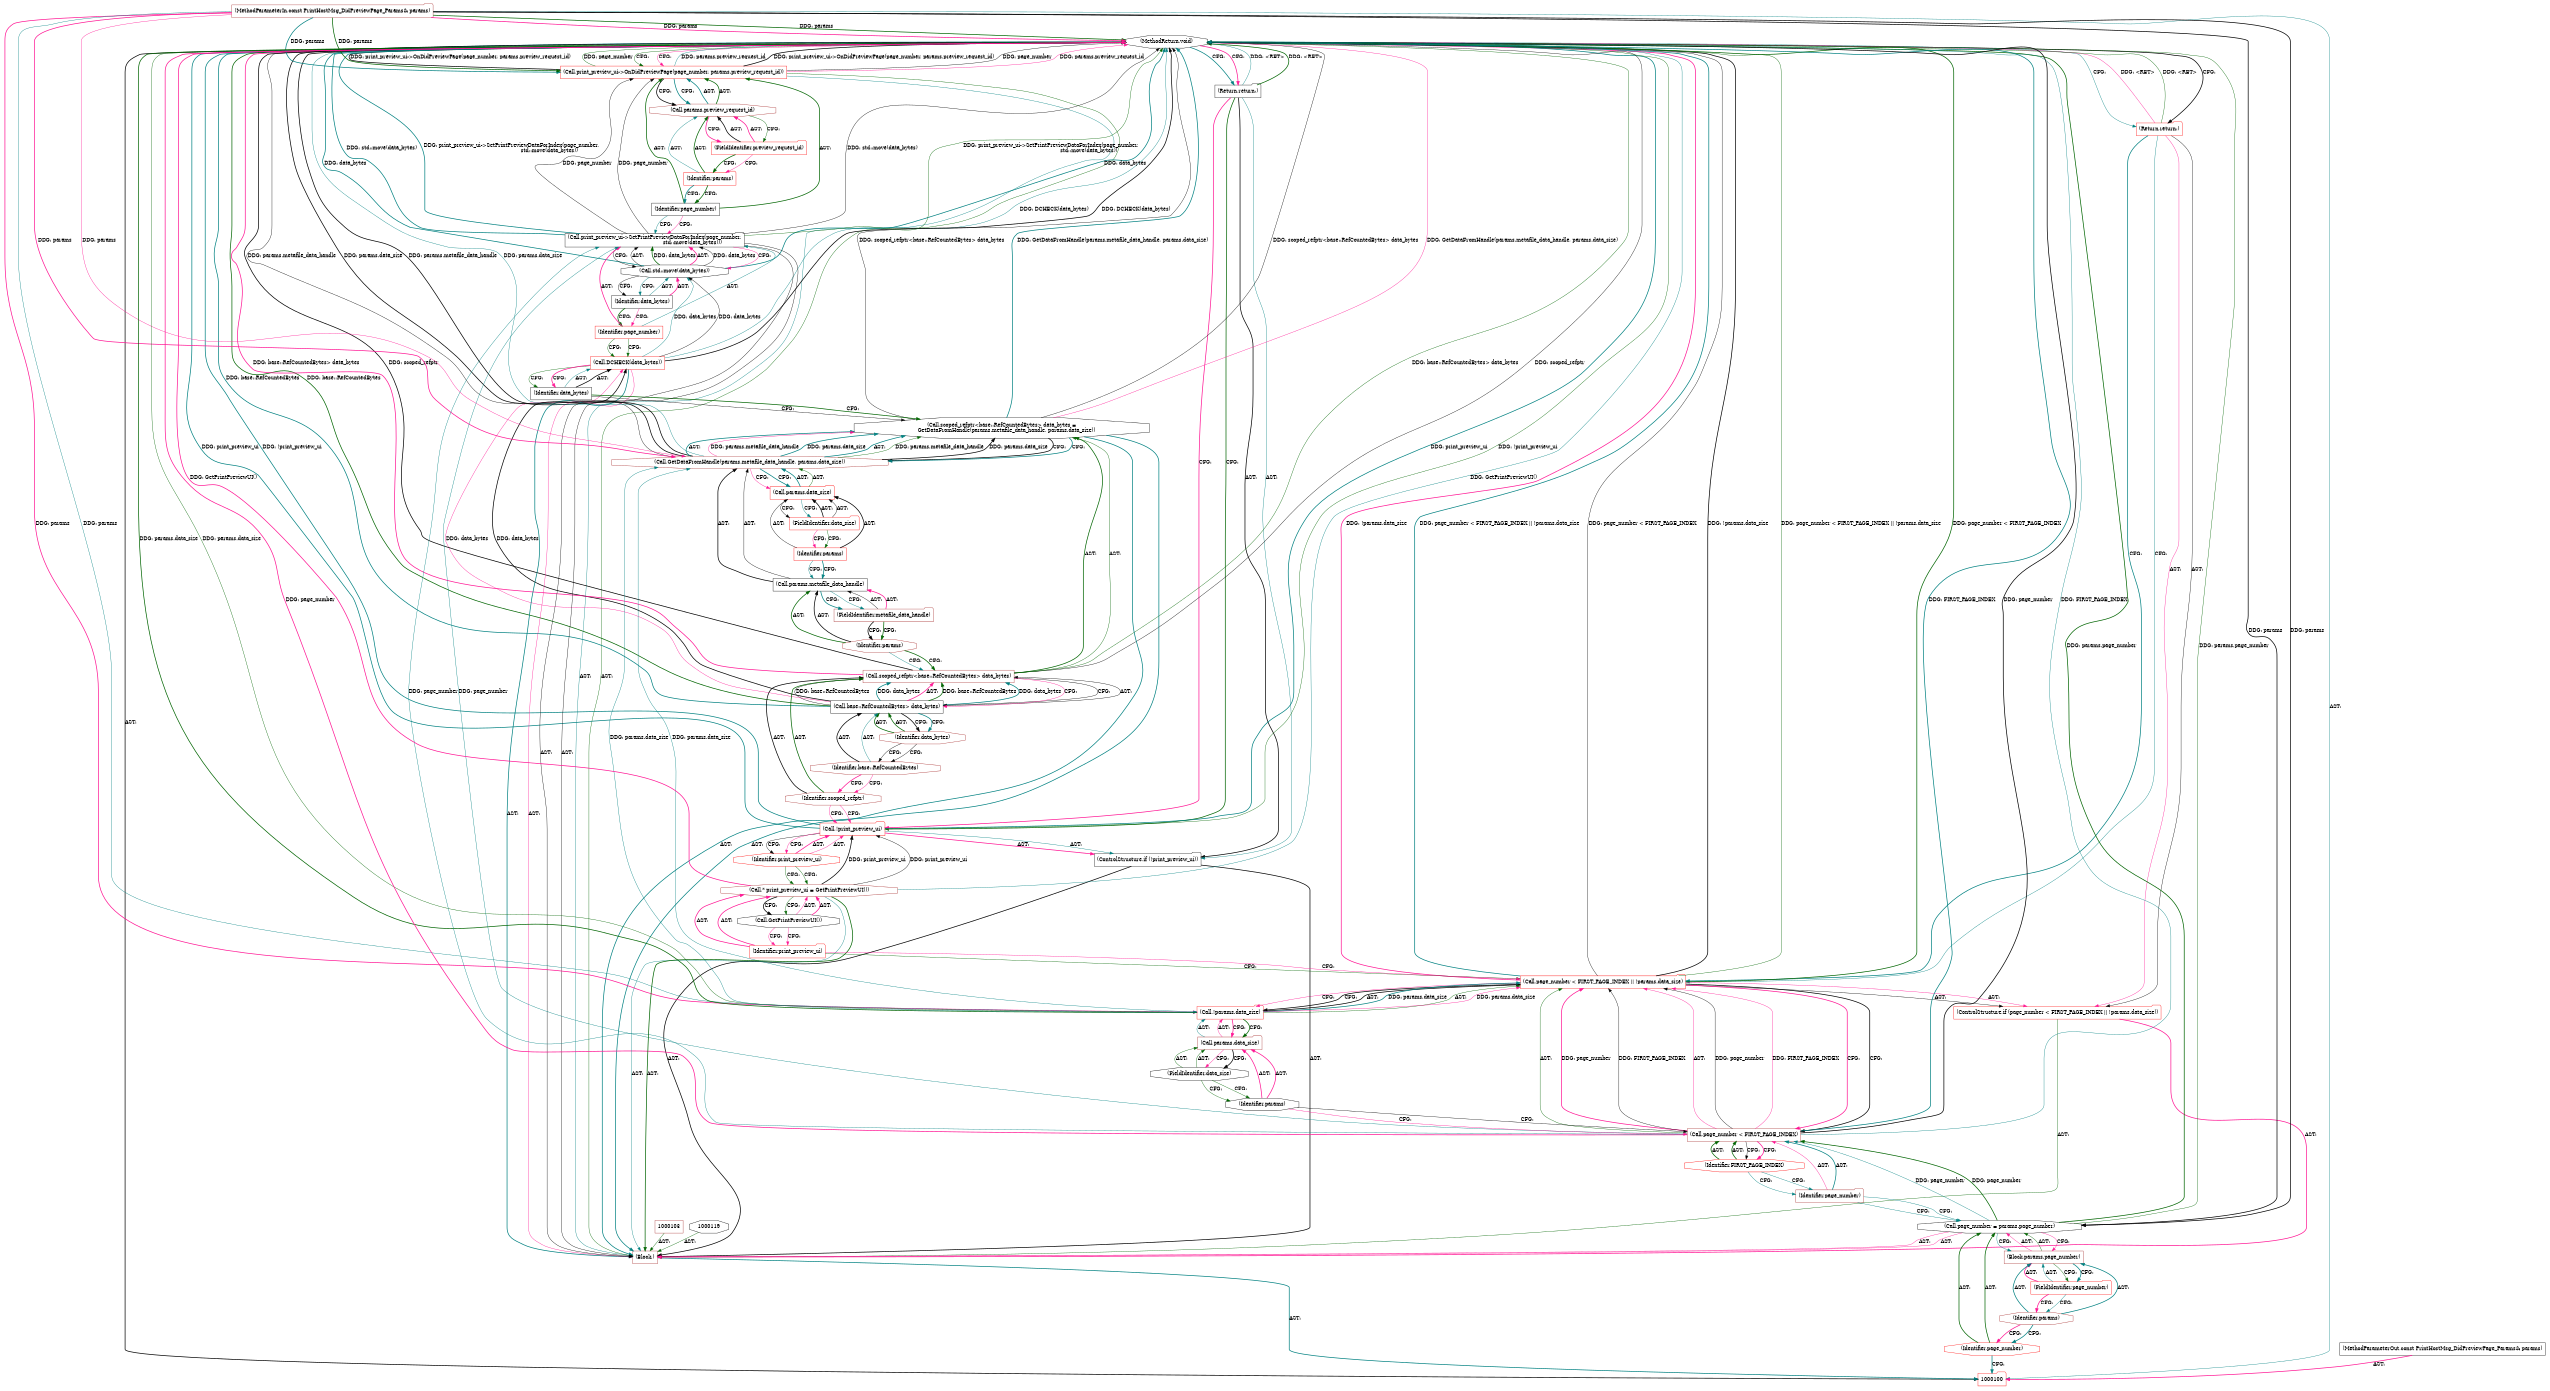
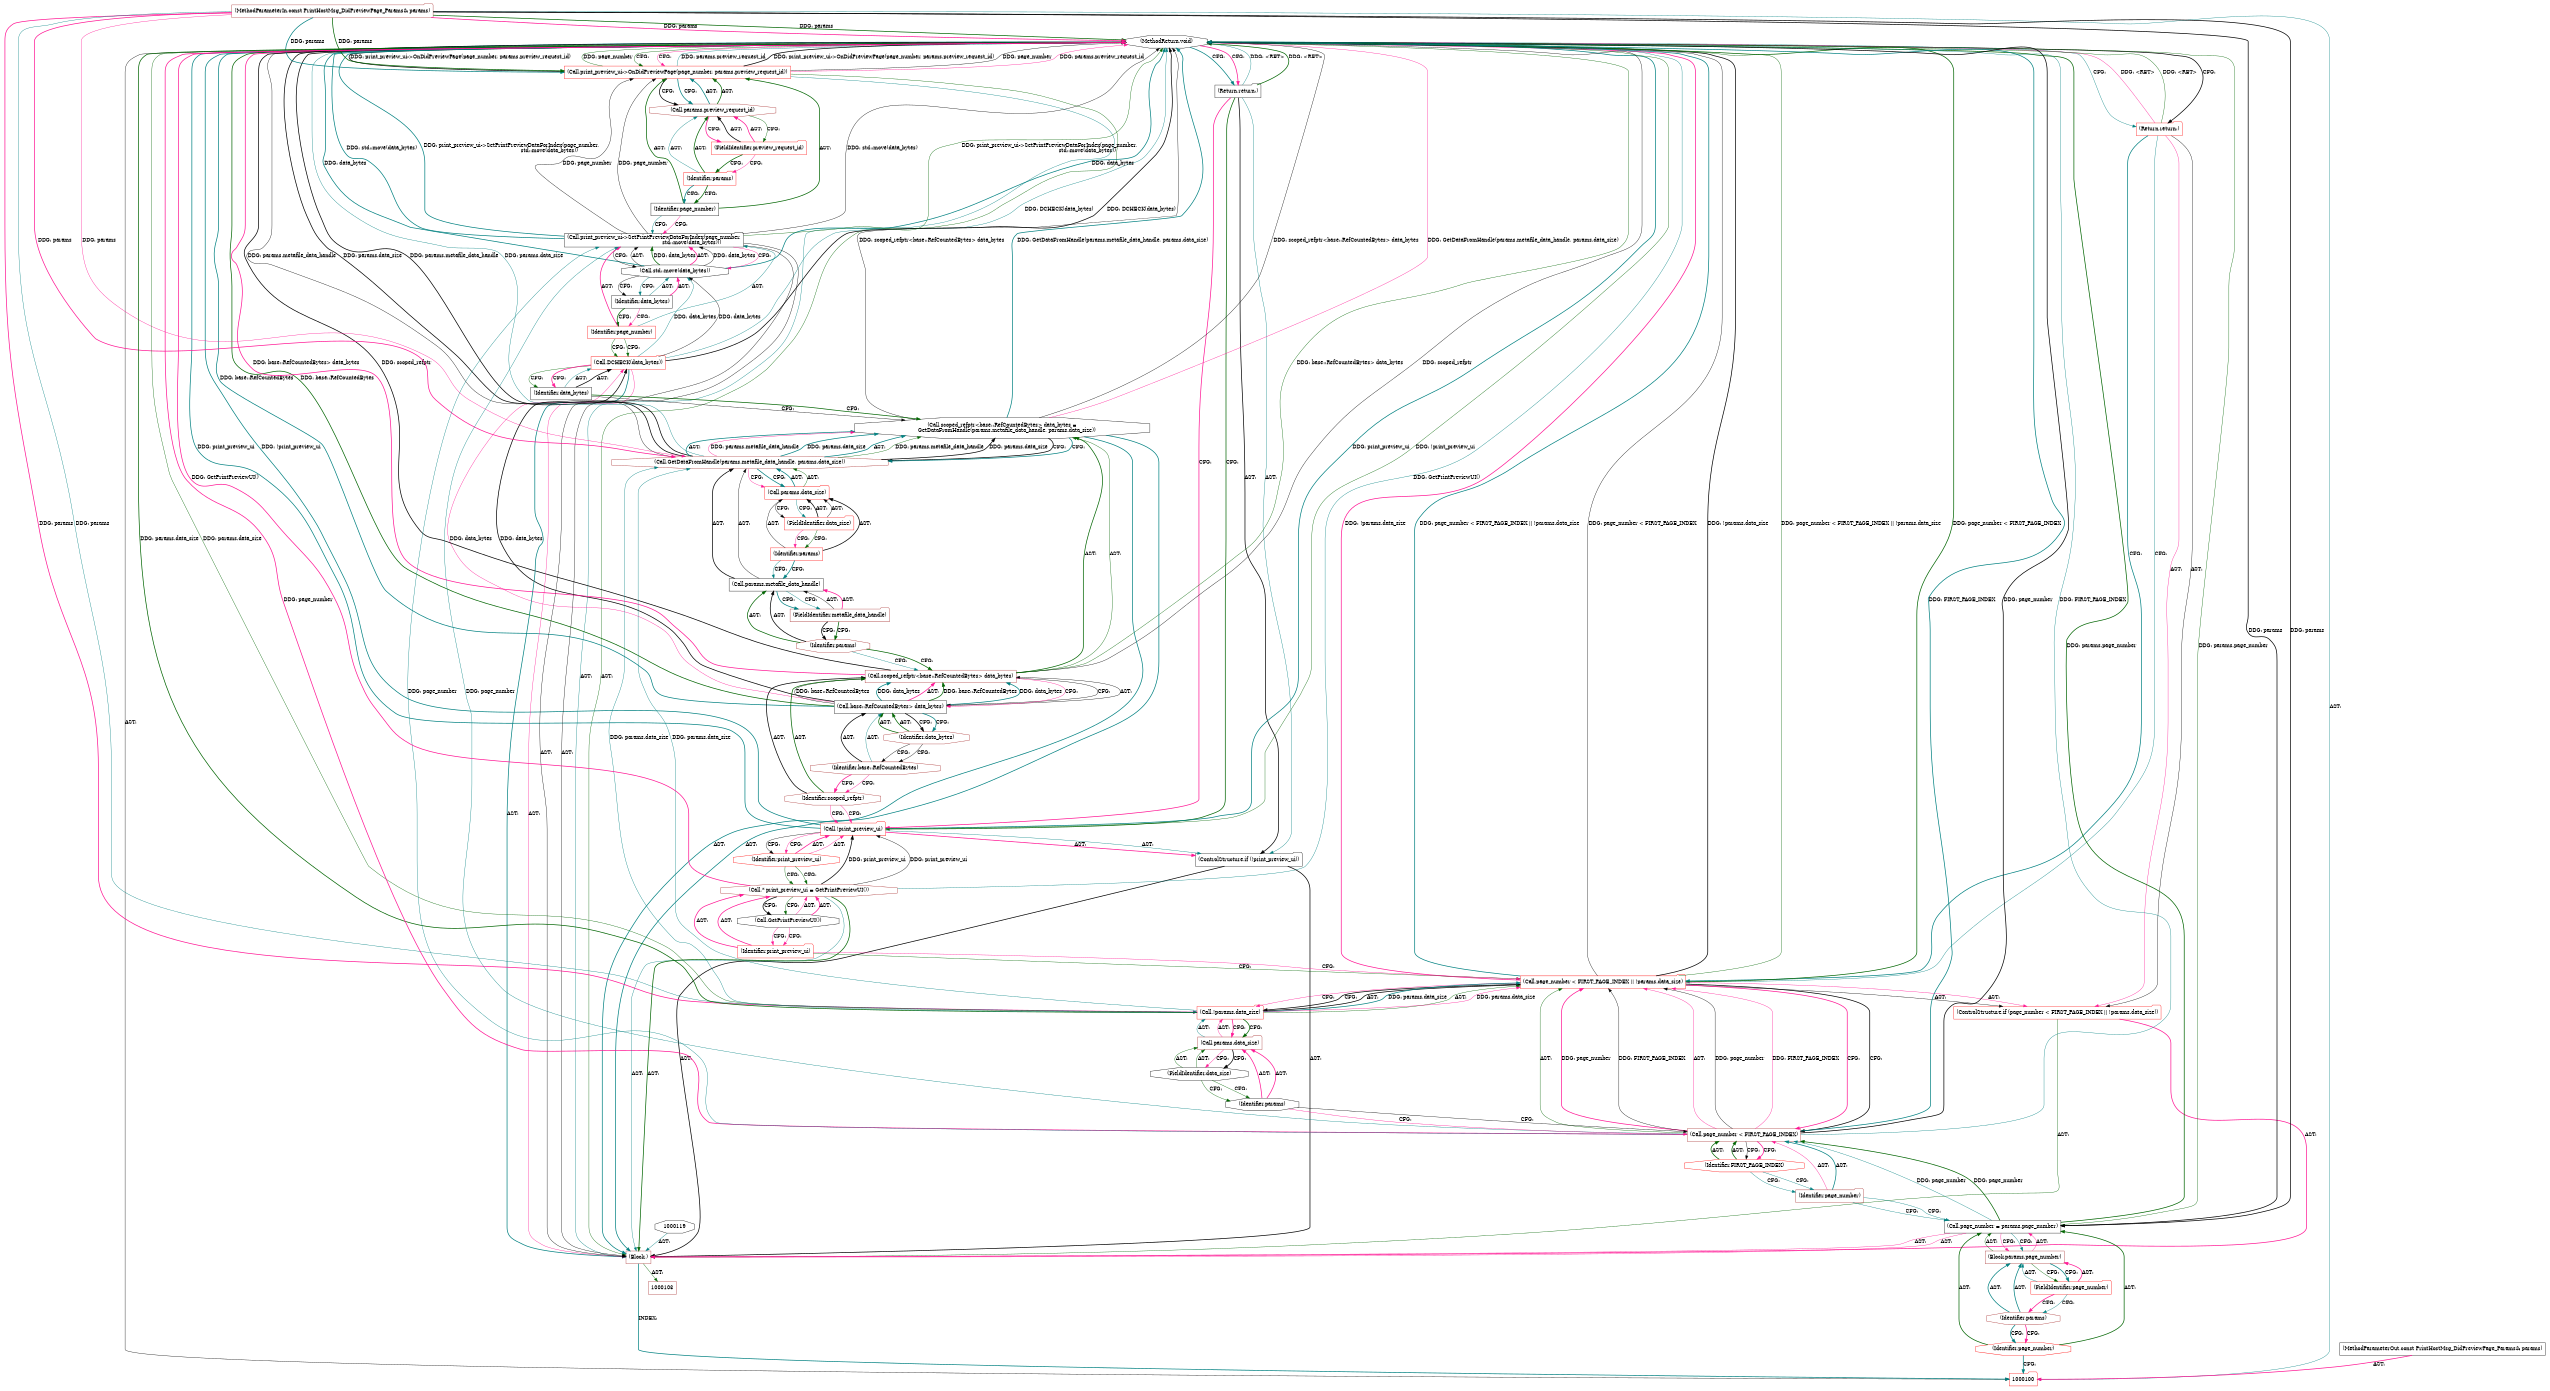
node "(Call,DCHECK(data_bytes))": shape box -> folder
edge "(MethodReturn,void)" -> "1000100": style bold -> solid
node "(Call,page_number = params.page_number)": shape octagon -> box
edge "1000103" -> "(Block,)": reversed
edge "1000119" -> "(Block,)": color darkgreen -> teal
edge "(Block,)" -> "1000100": label "AST: " -> "INDEX: "
